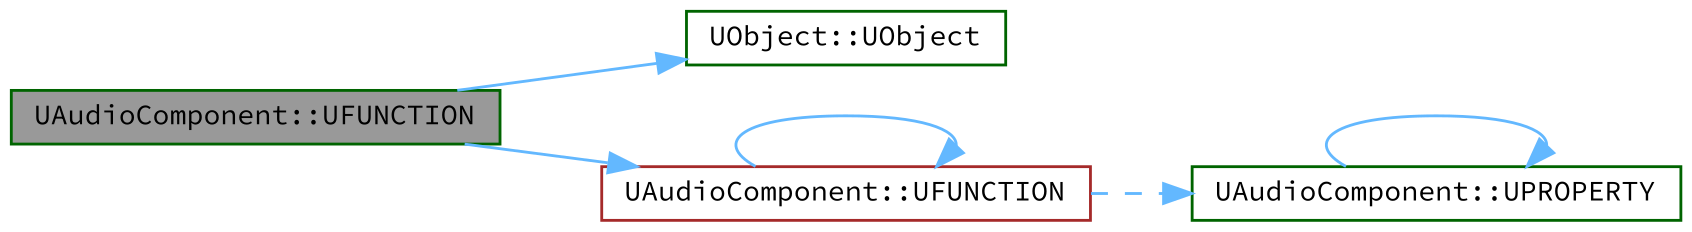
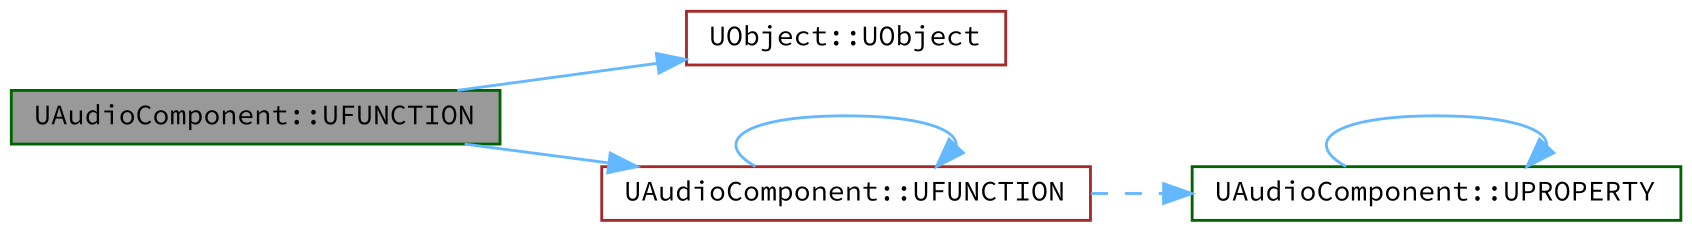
node "UObject::UObject": color darkgreen -> brown
